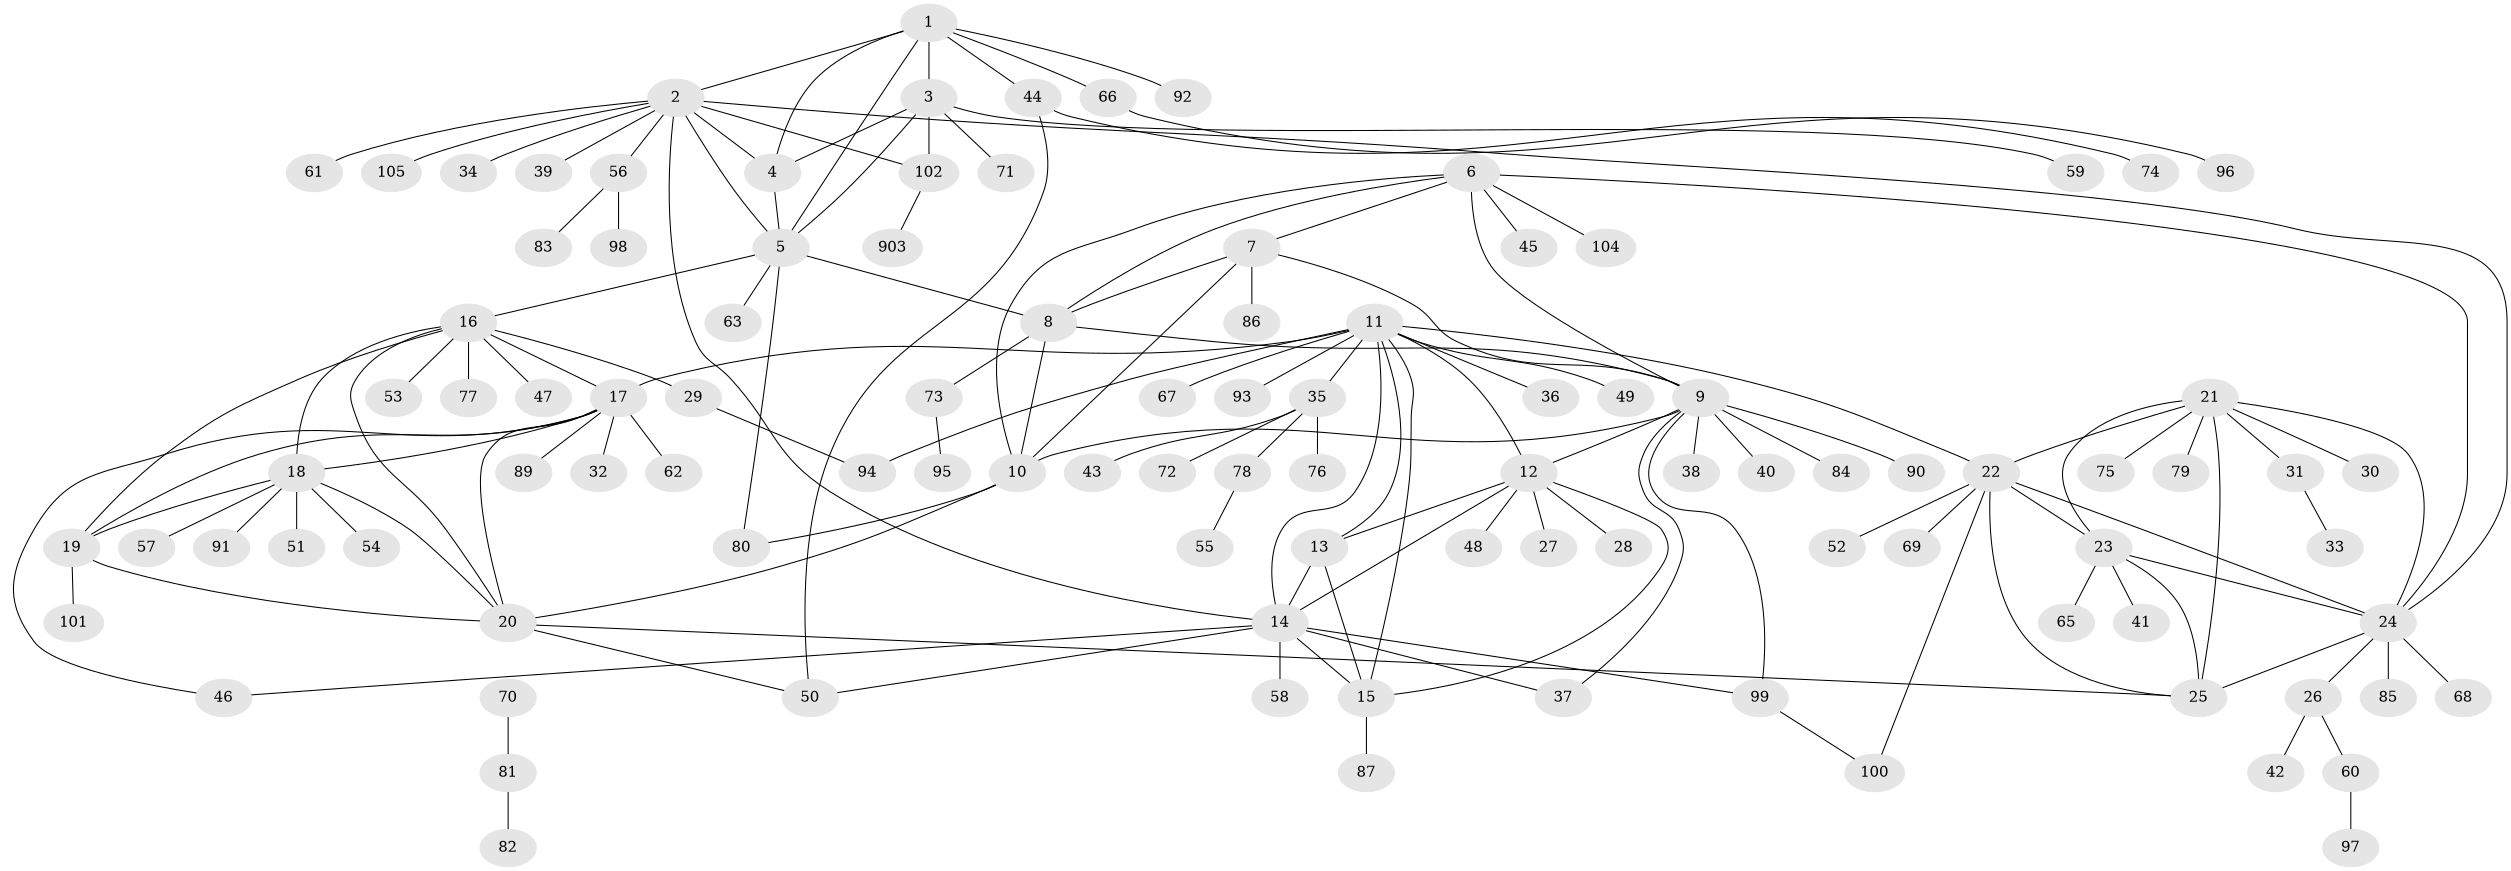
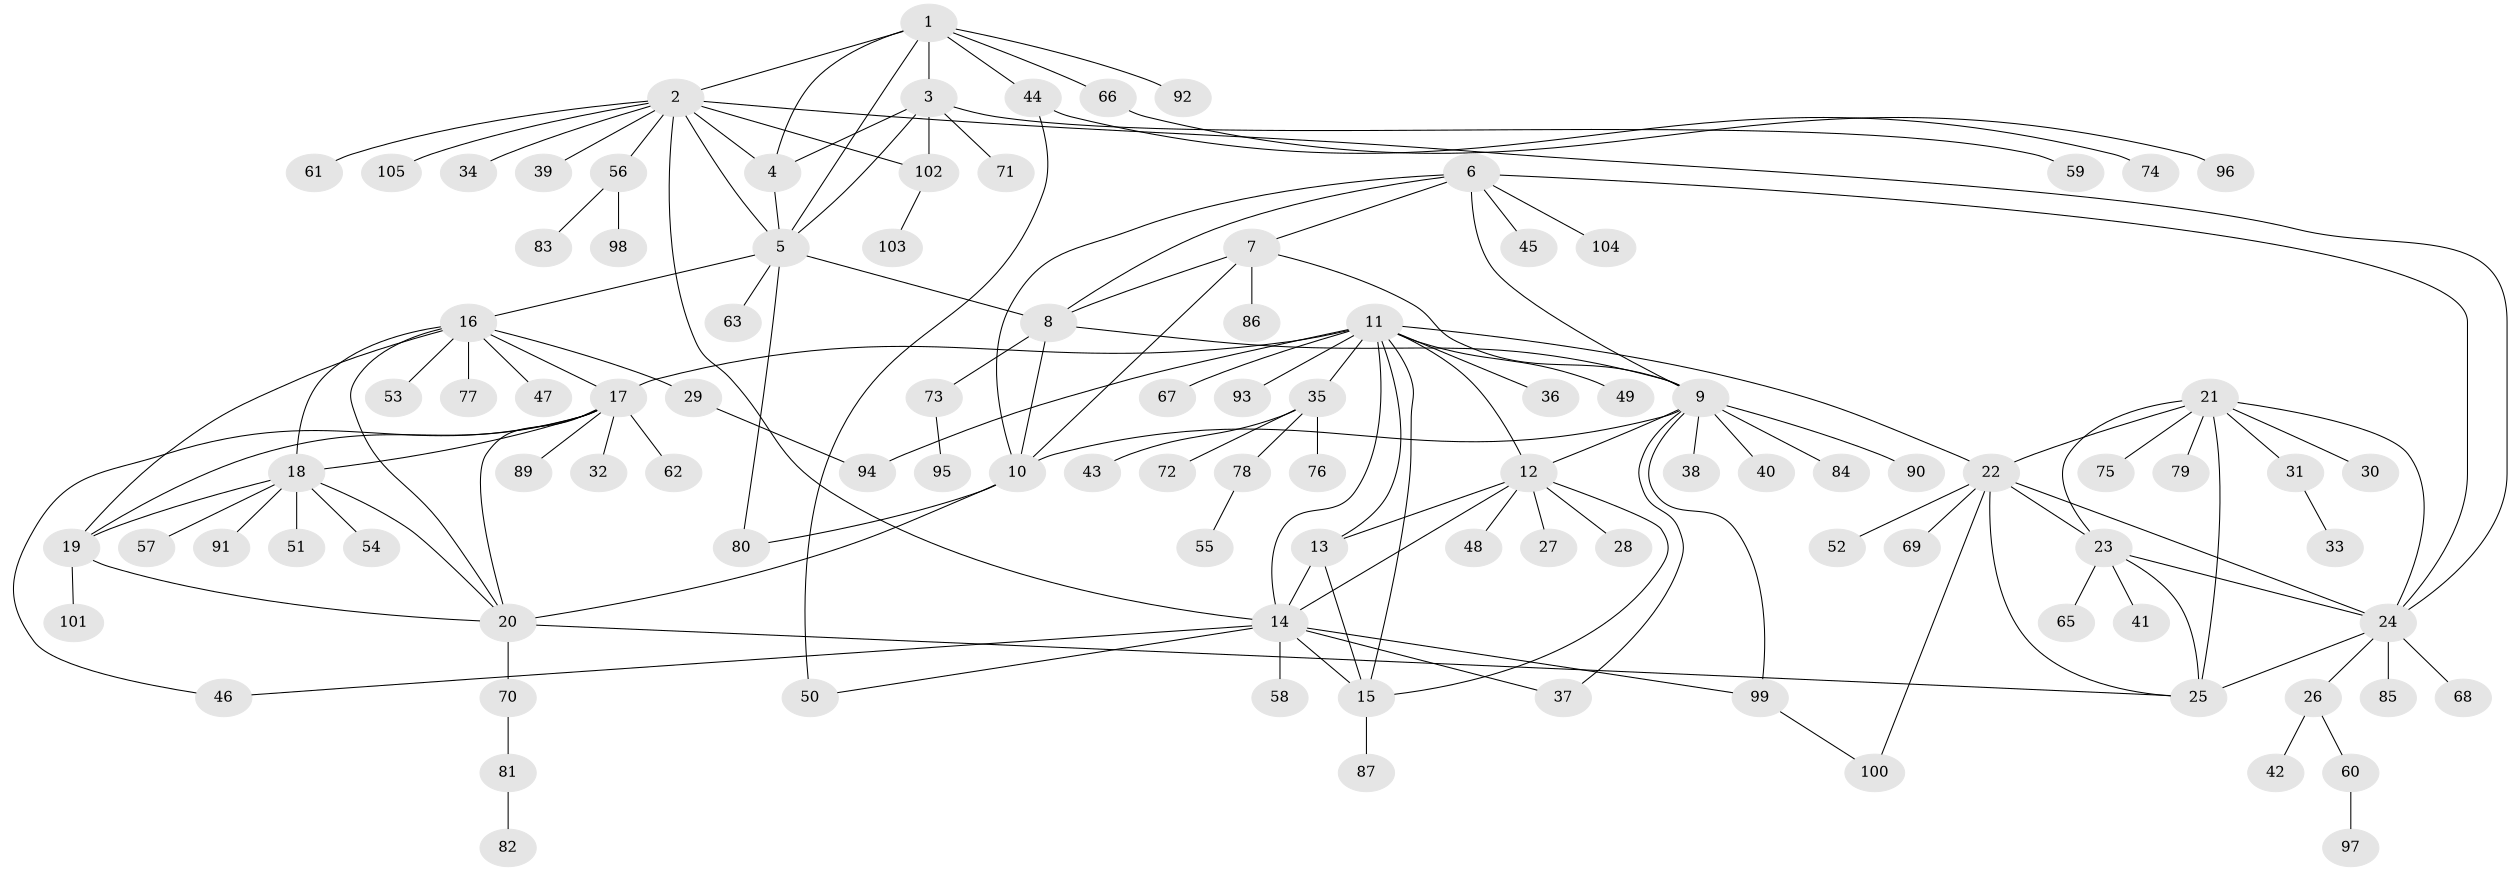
node "903": label "903" -> "103"
edge "20" -- "50": now "20" -- "70"
